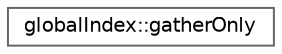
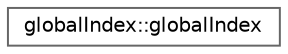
node "globalIndex::gatherOnly": label "globalIndex::gatherOnly" -> "globalIndex::globalIndex"
